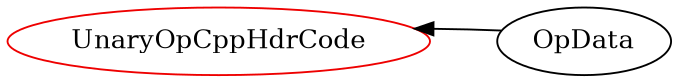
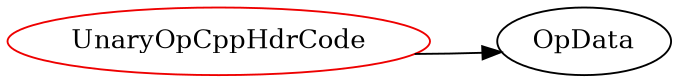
edge "OpData" -> "UnaryOpCppHdrCode": reversed
